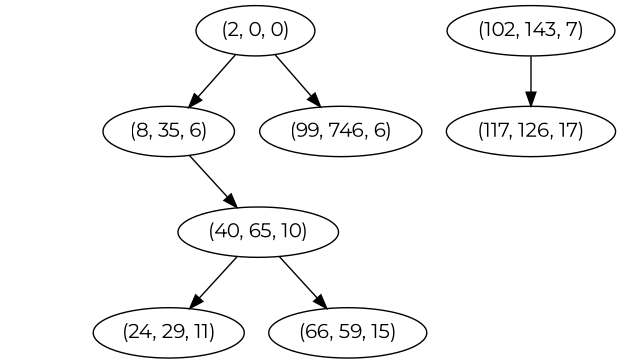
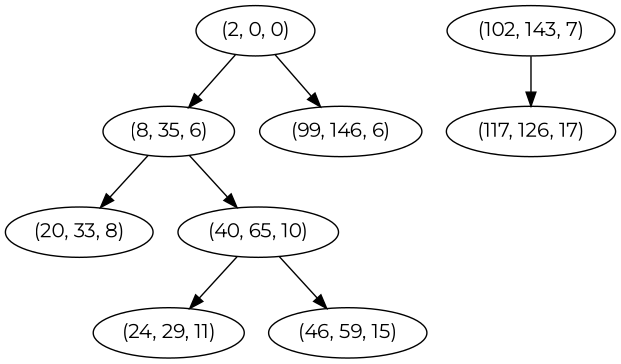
node "(99, 746, 6)": label "(99, 746, 6)" -> "(99, 146, 6)"
node "(20, 33, 8)": added
node "(66, 59, 15)": label "(66, 59, 15)" -> "(46, 59, 15)"
